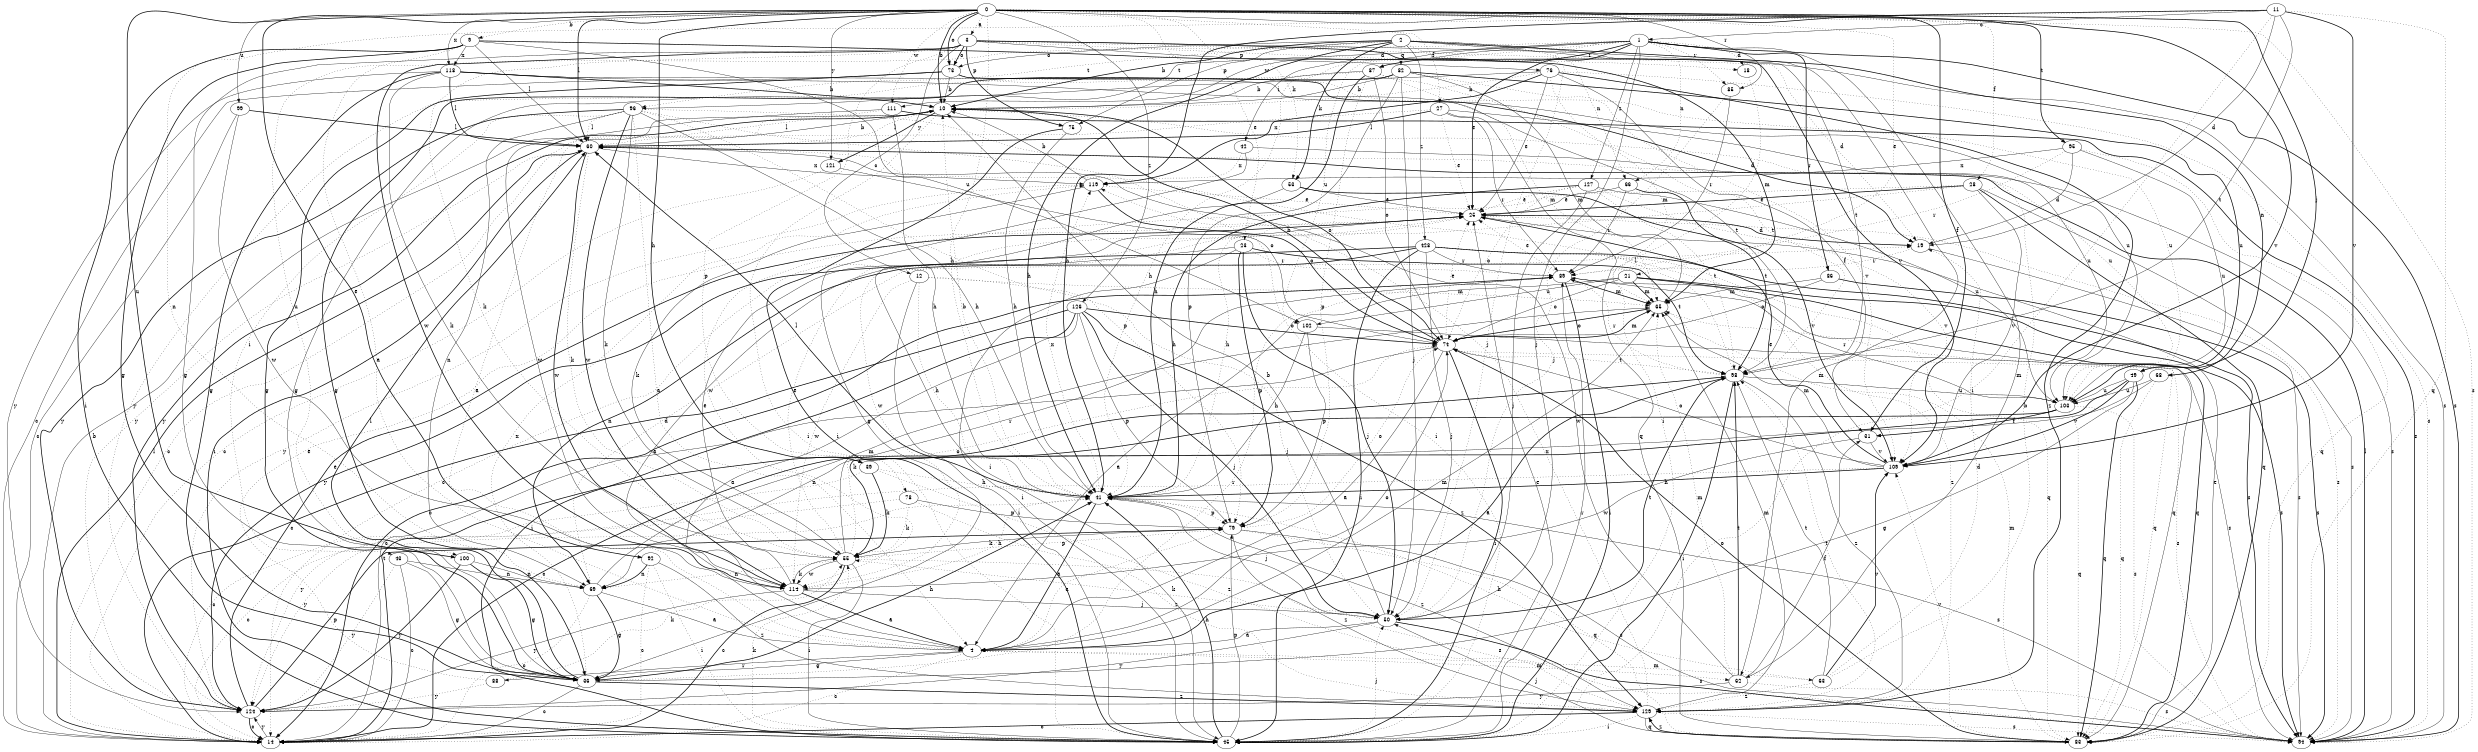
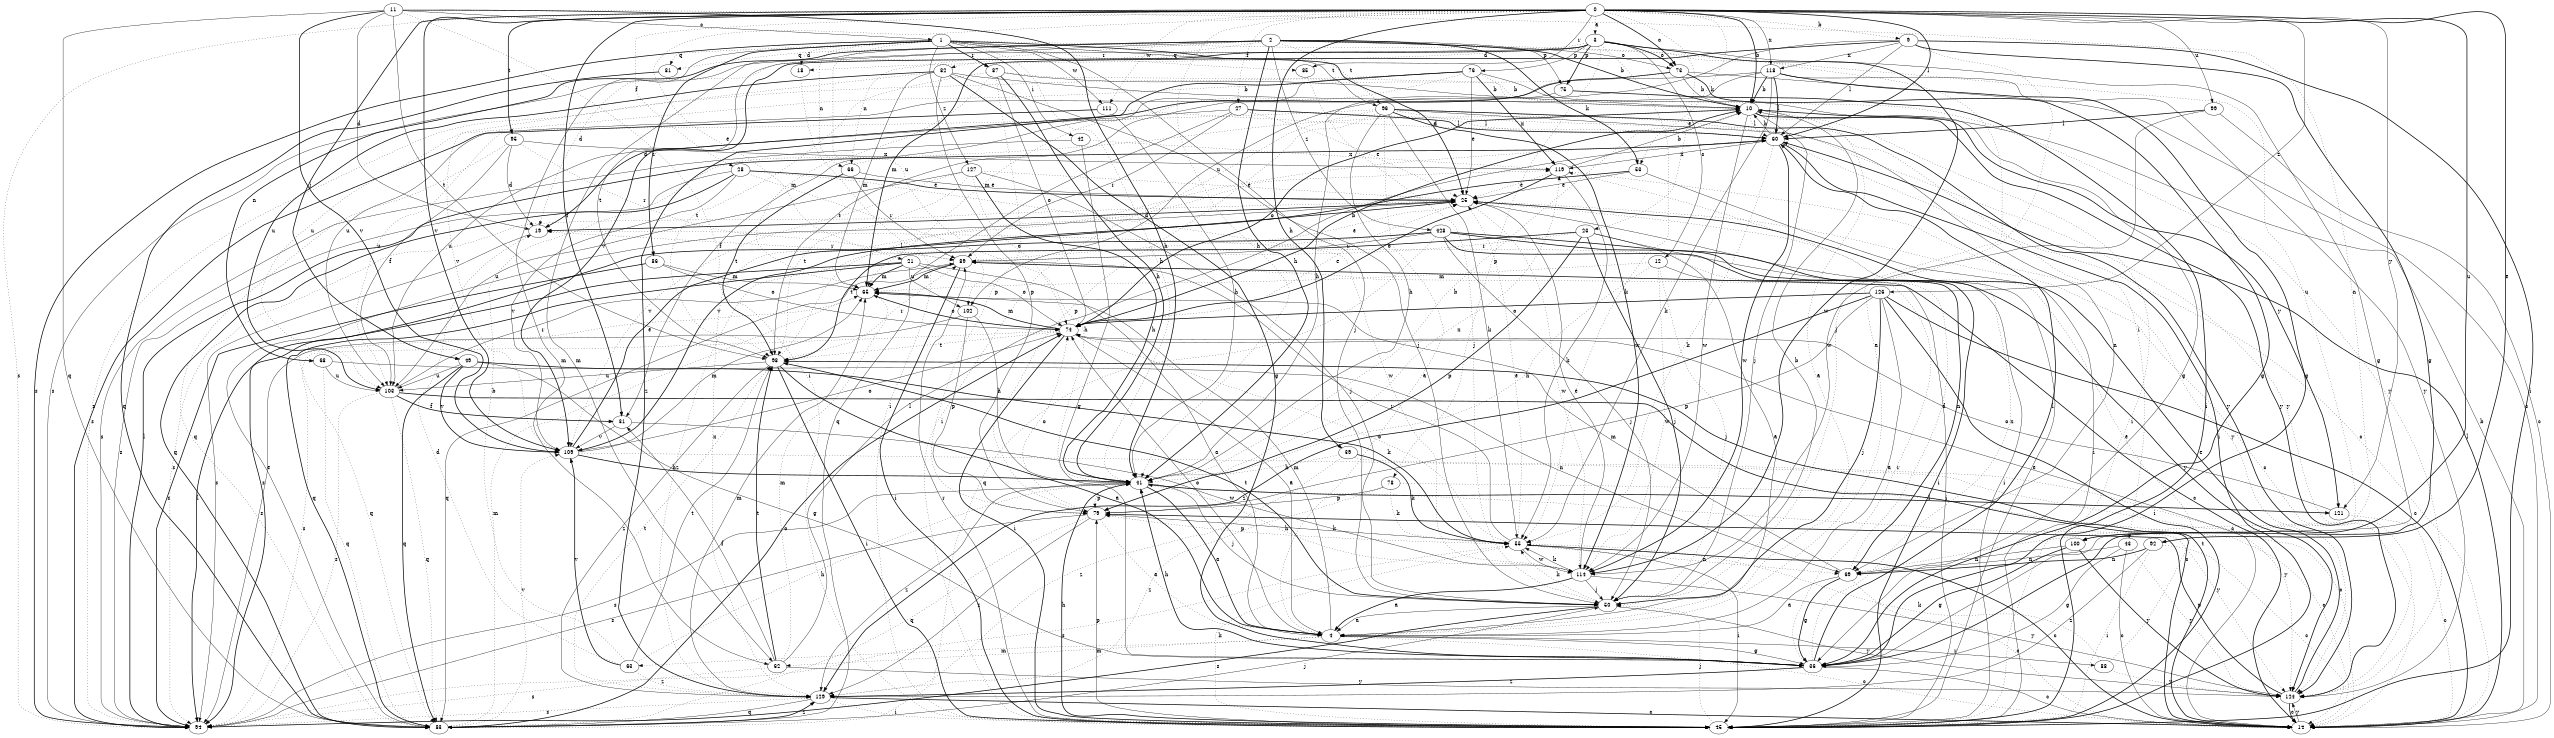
node "81": added
edge "85" -> "89": removed, label "r"
edge "111" -> "114": now "10" -> "114"
edge "95" -> "103": label "u" -> "f"
edge "41" -> "60": now "41" -> "121"
edge "10" -> "50": added, label "j"
edge "11" -> "83": style dotted -> solid
edge "62" -> "60": label "w" -> "l"
edge "21" -> "94": label "s" -> "l"
